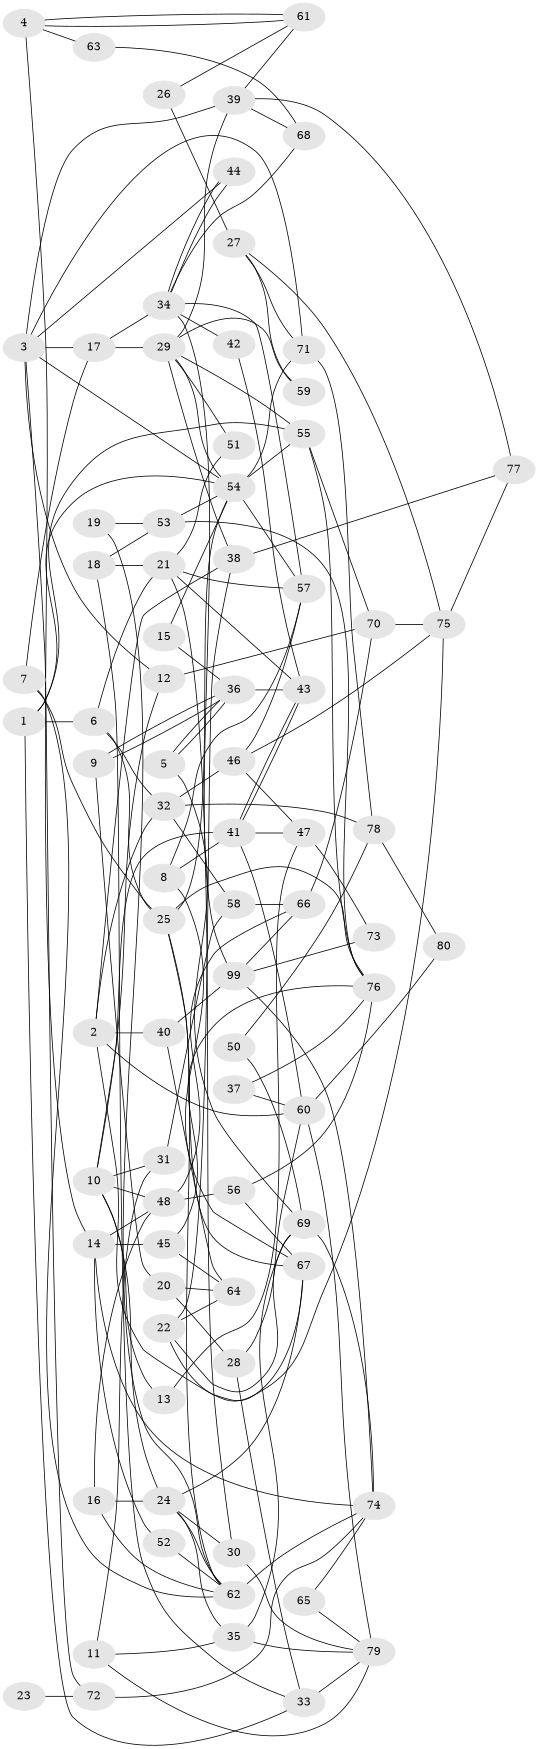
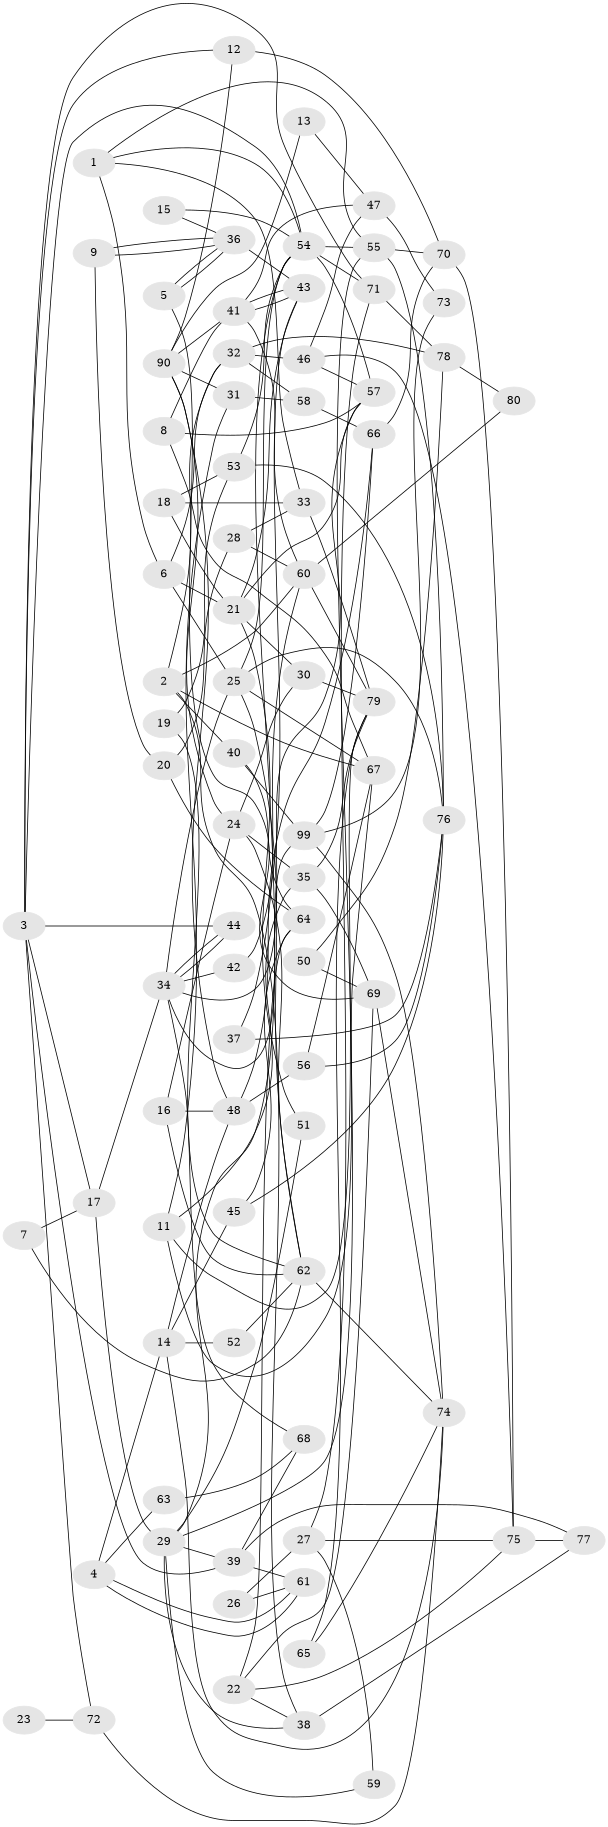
edge "7" -- "25": now "34" -- "25"
node "10": label "10" -> "90"
edge "67" -- "24": now "67" -- "11"
